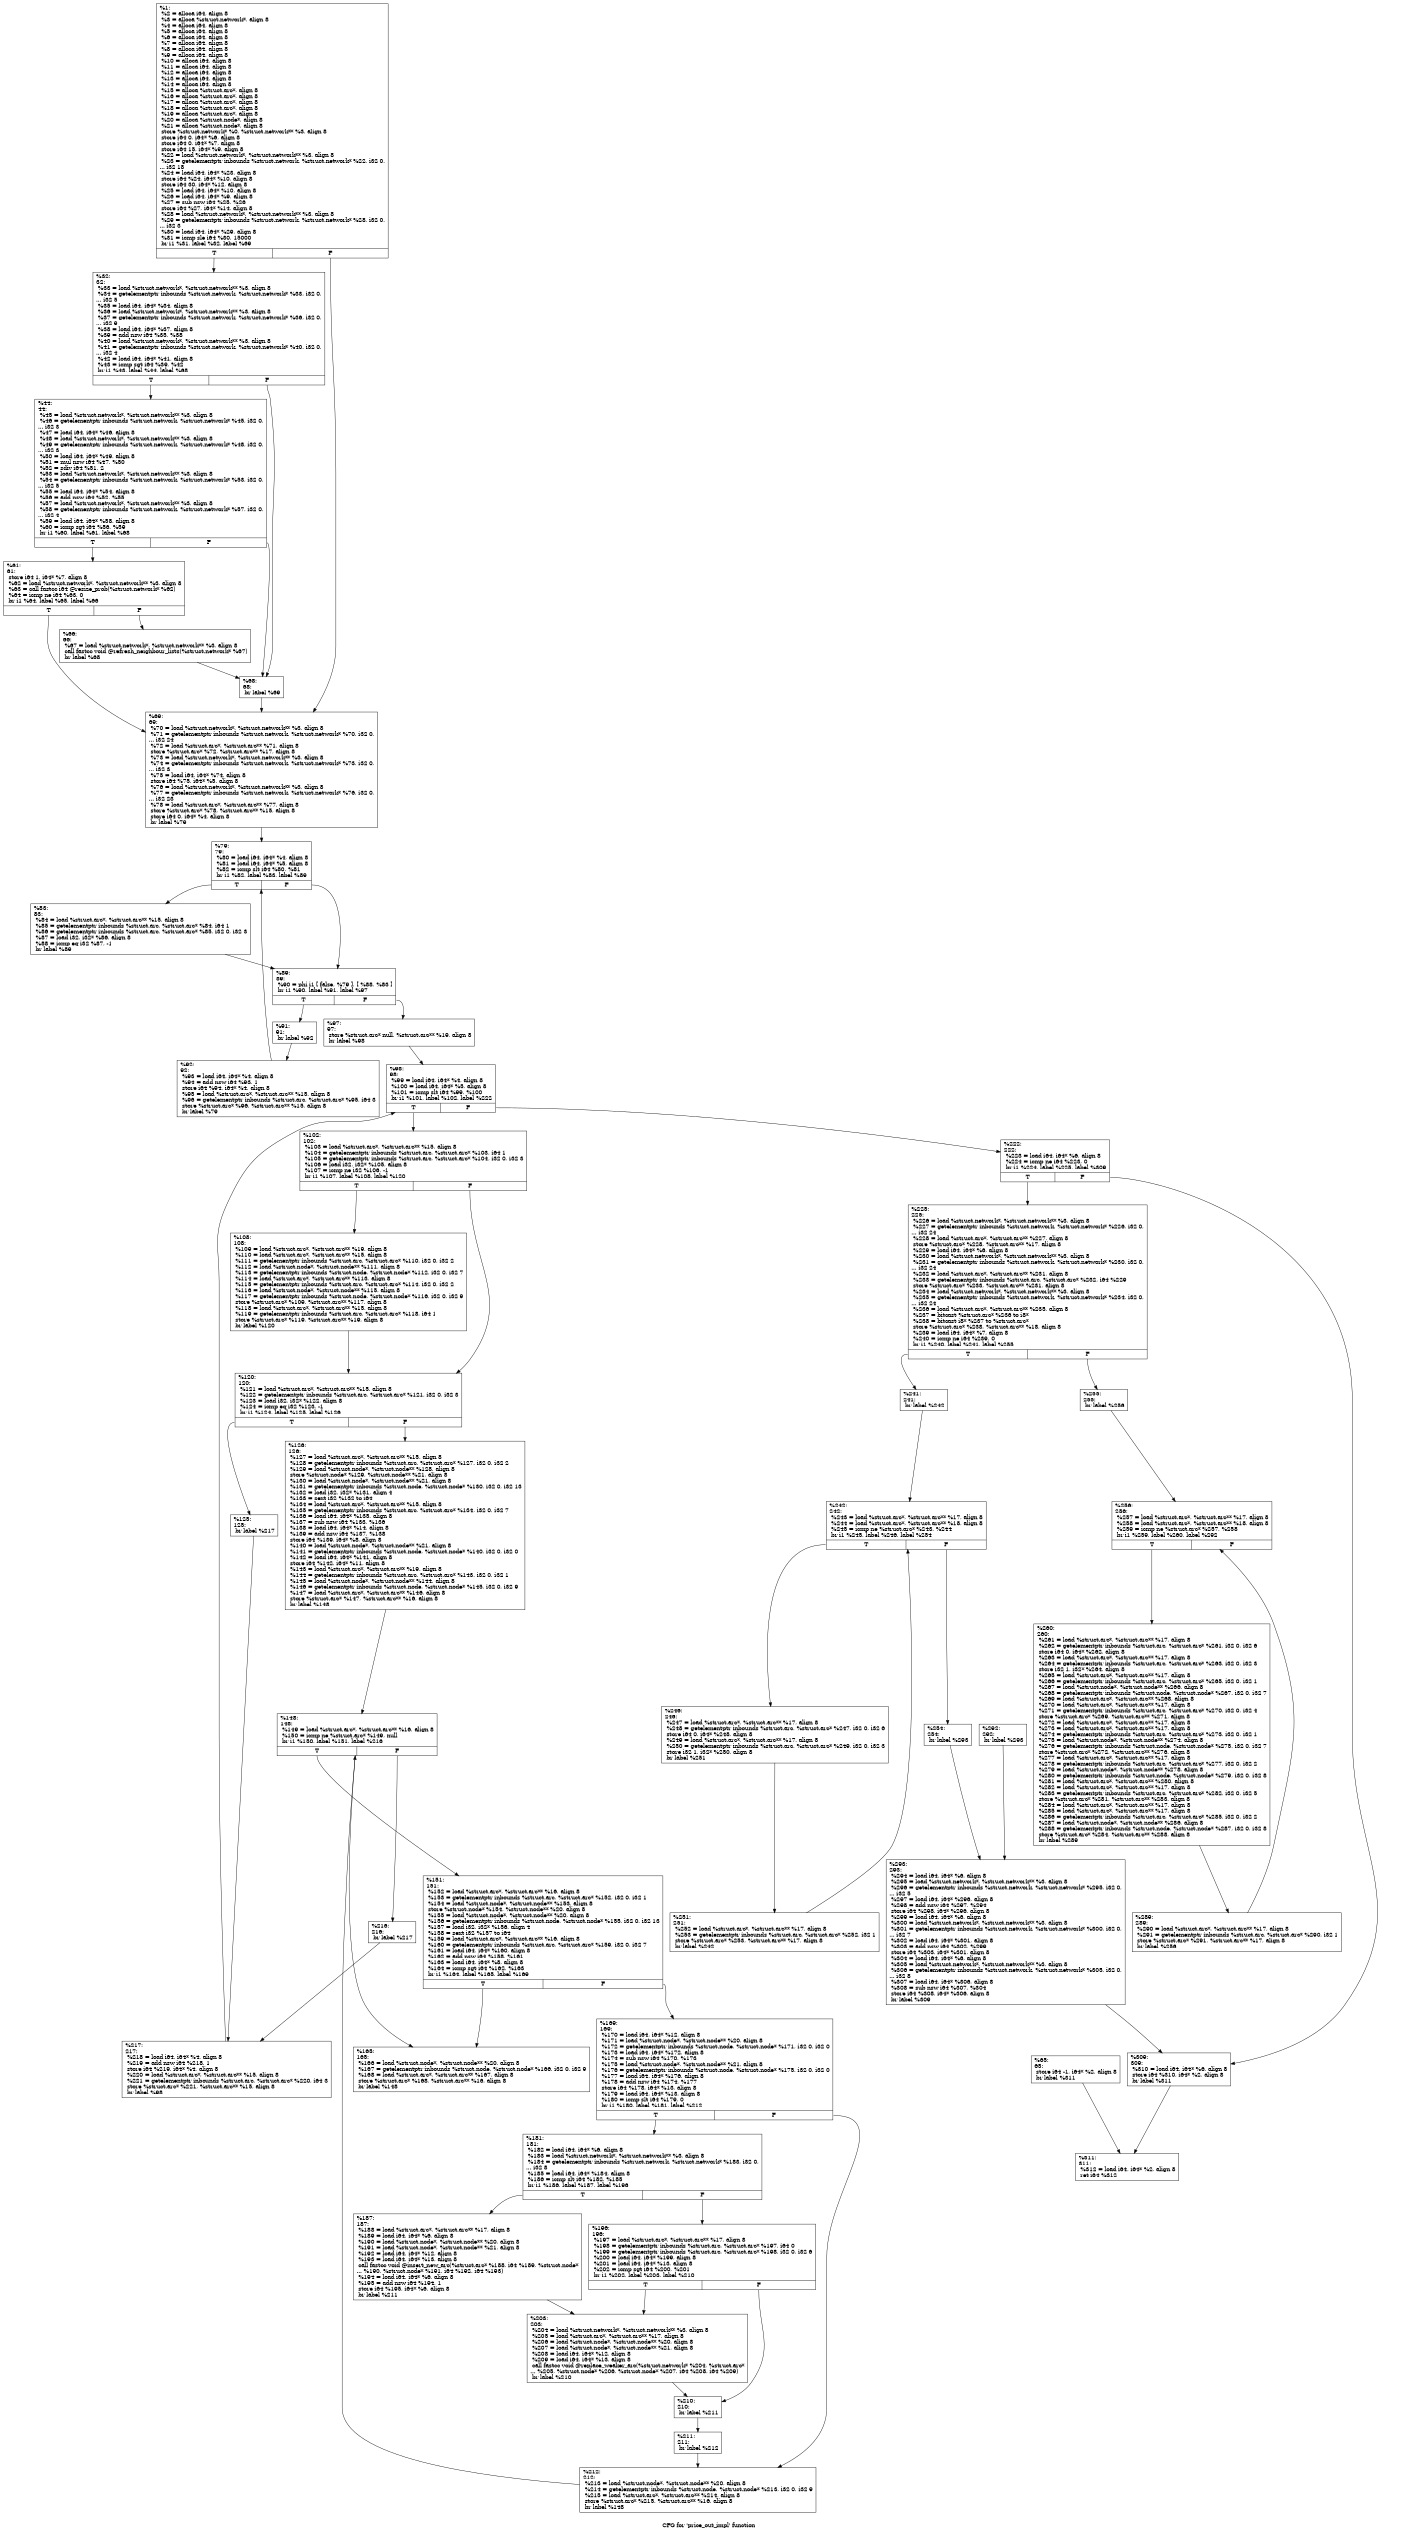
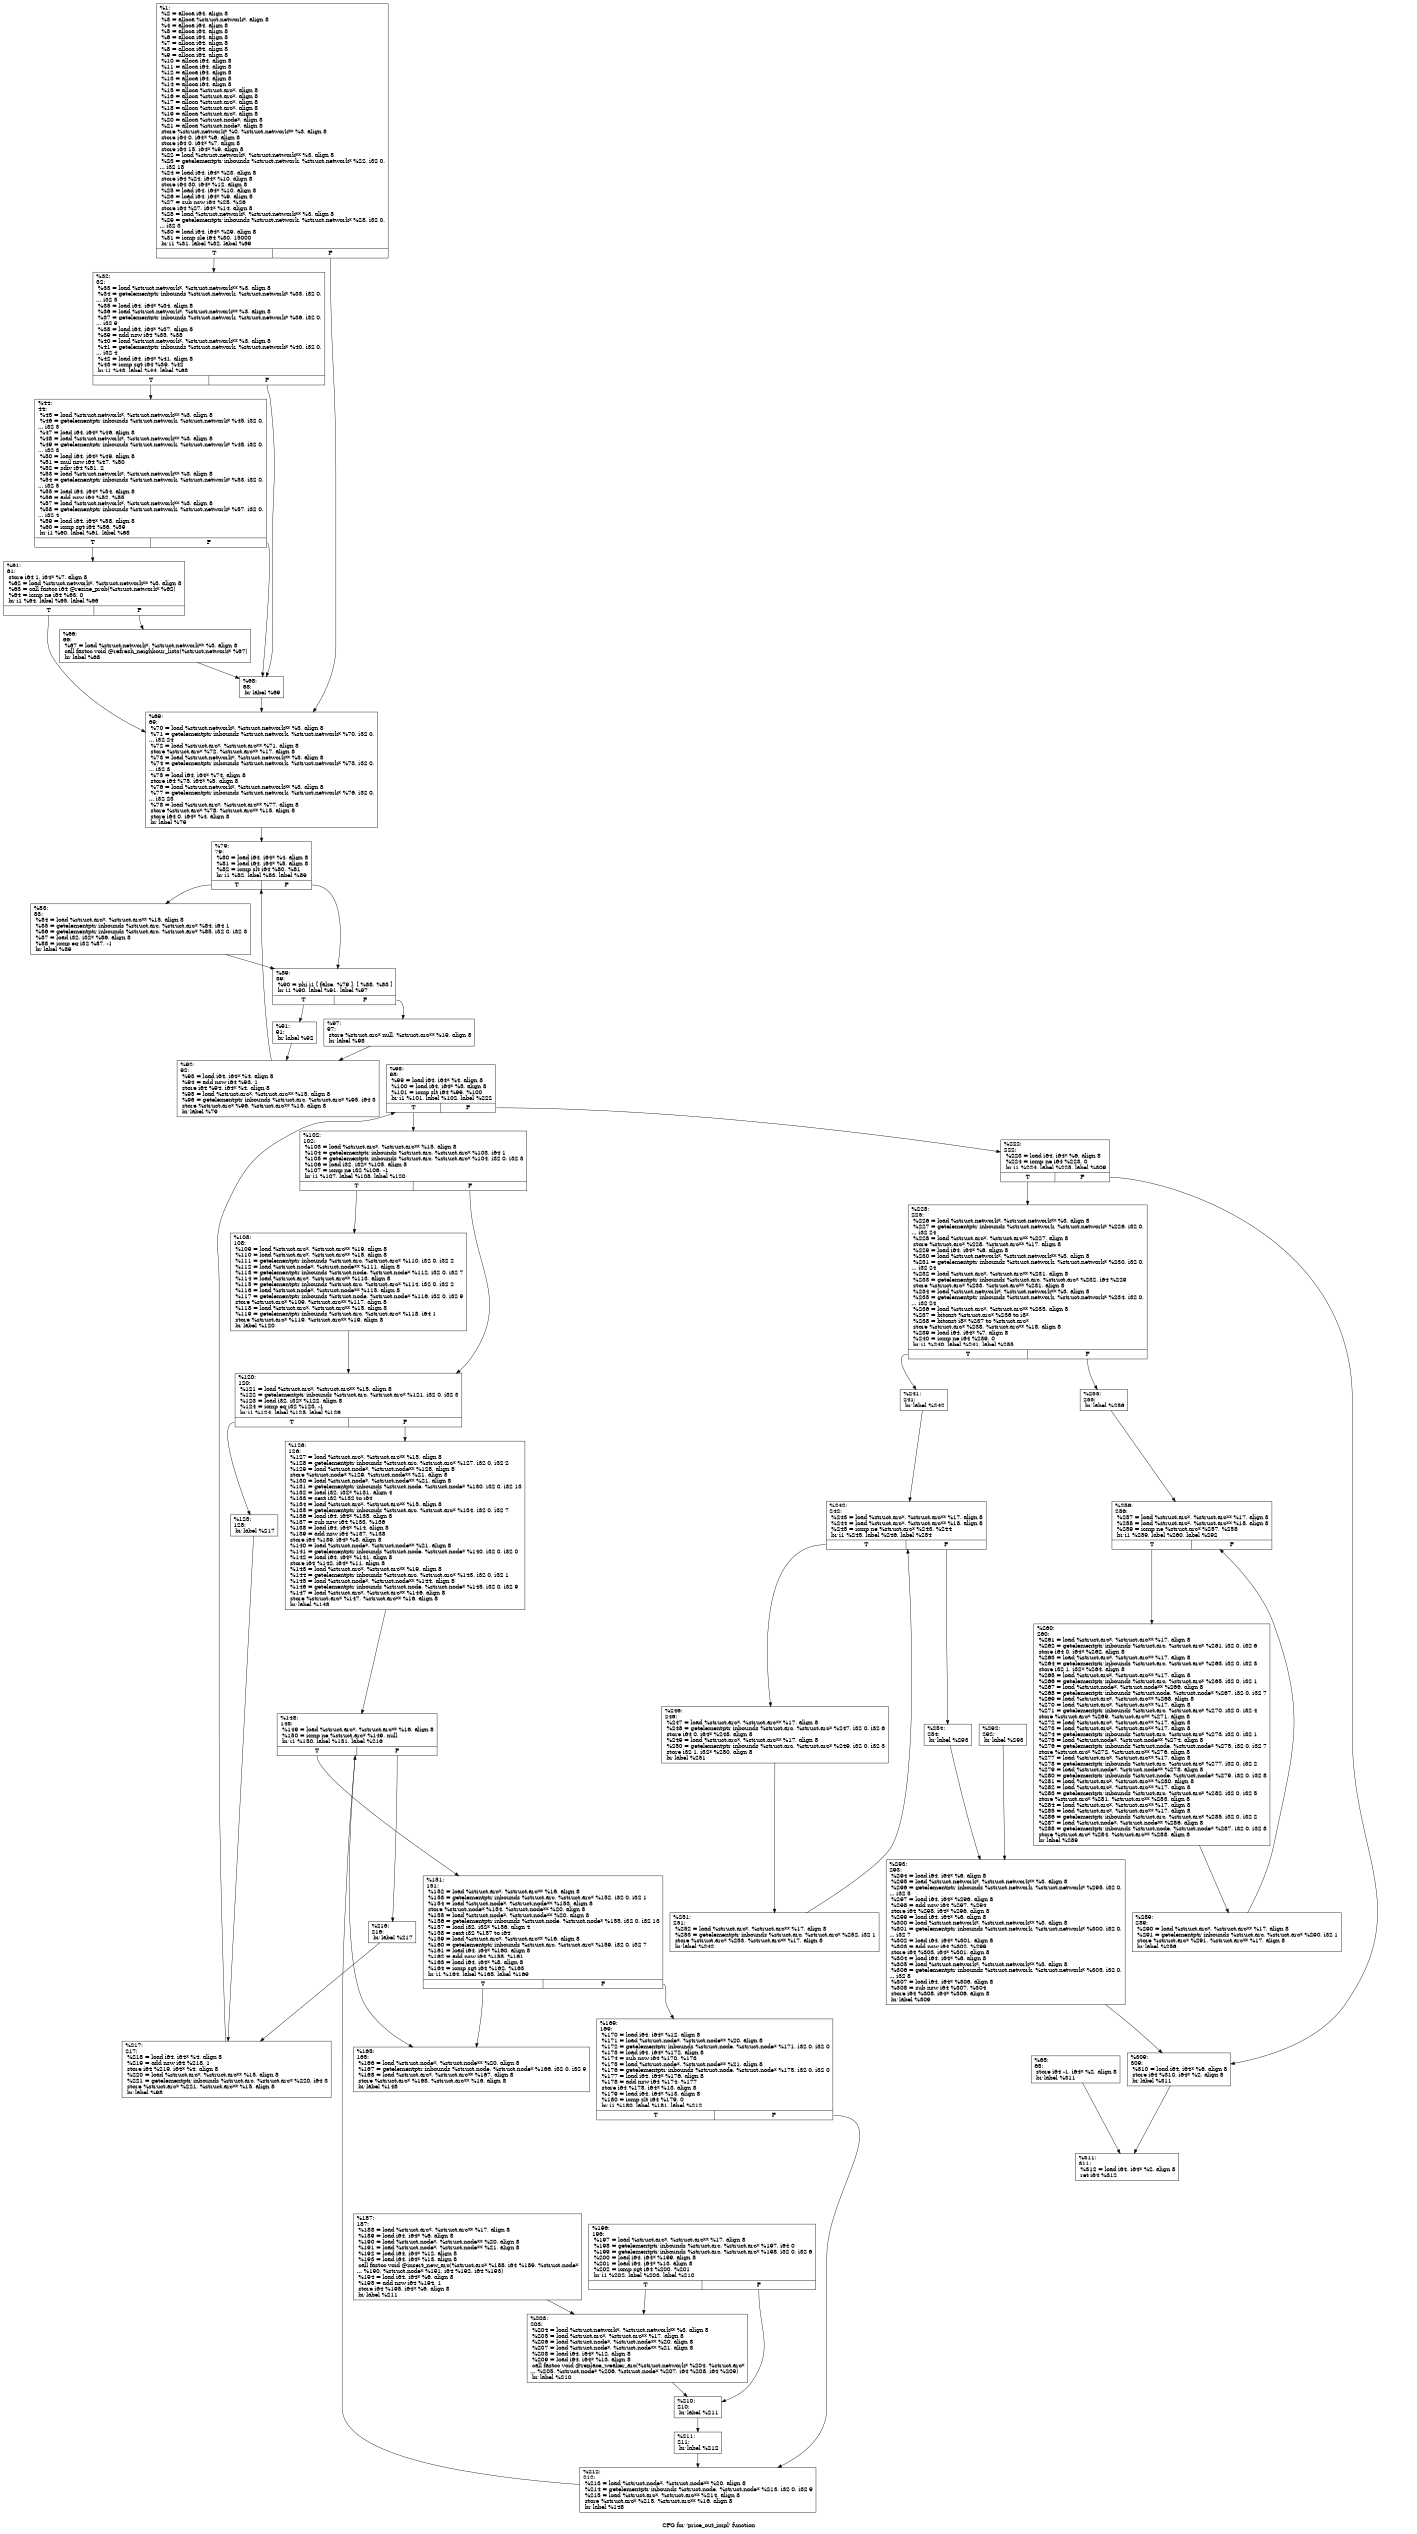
edge "%97:" -> "%98:": now "%97:" -> "%92:"
node "%181:": removed
